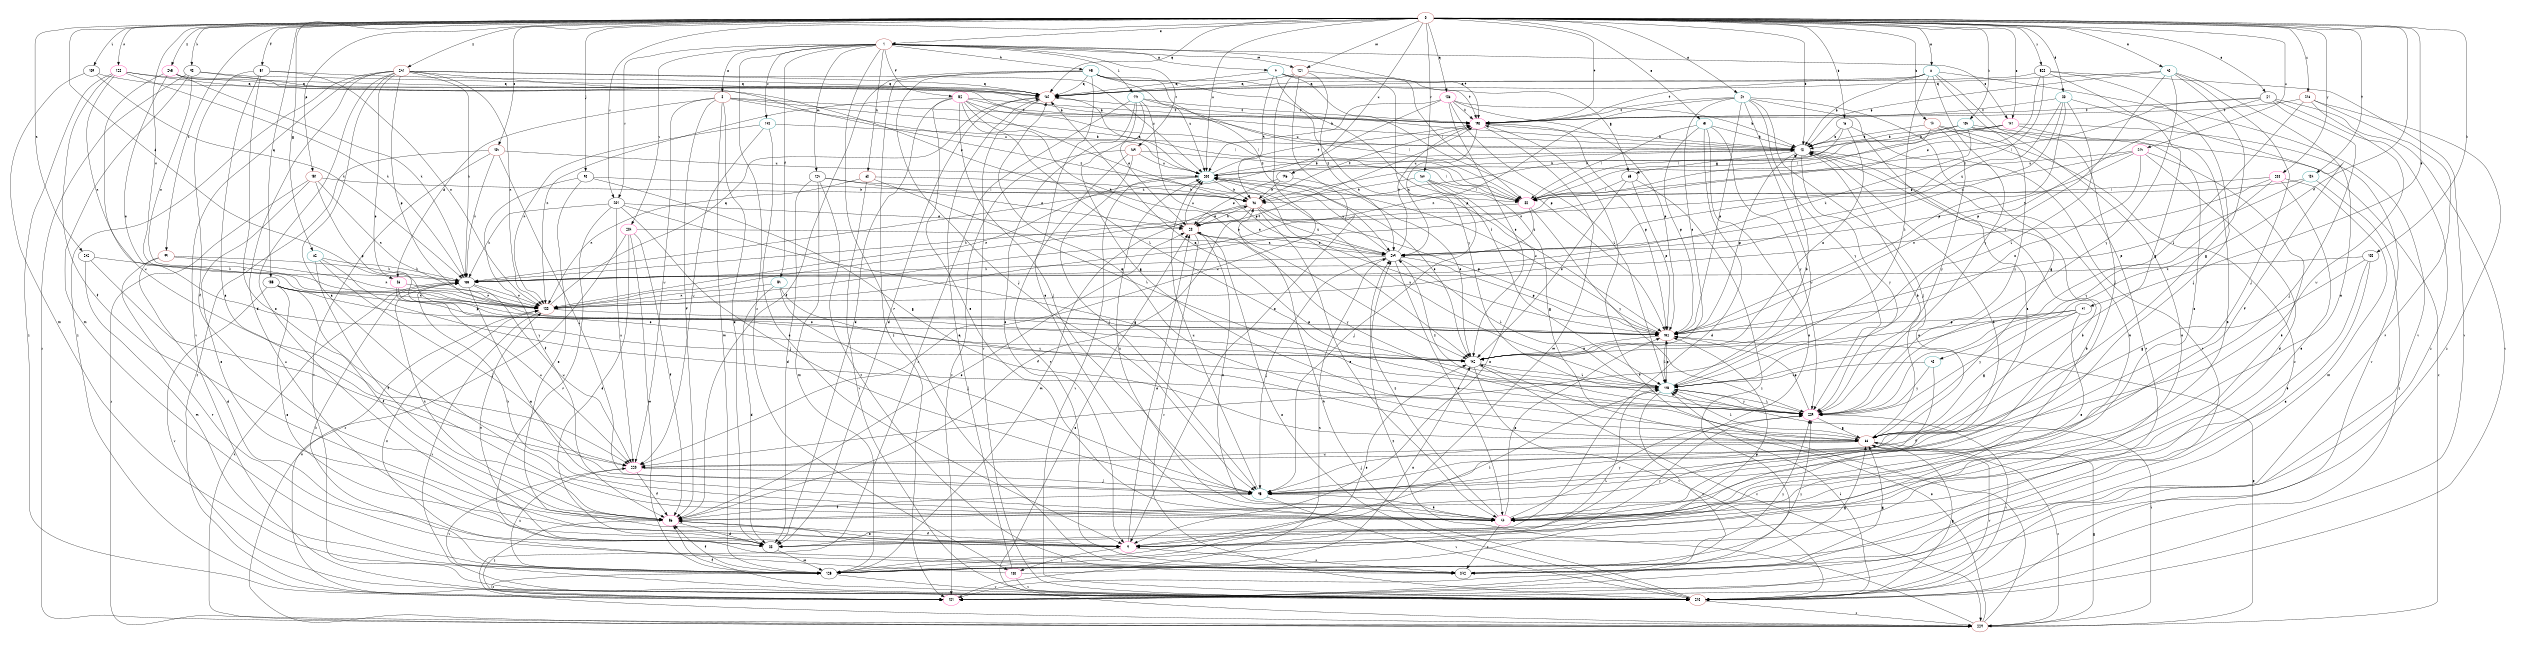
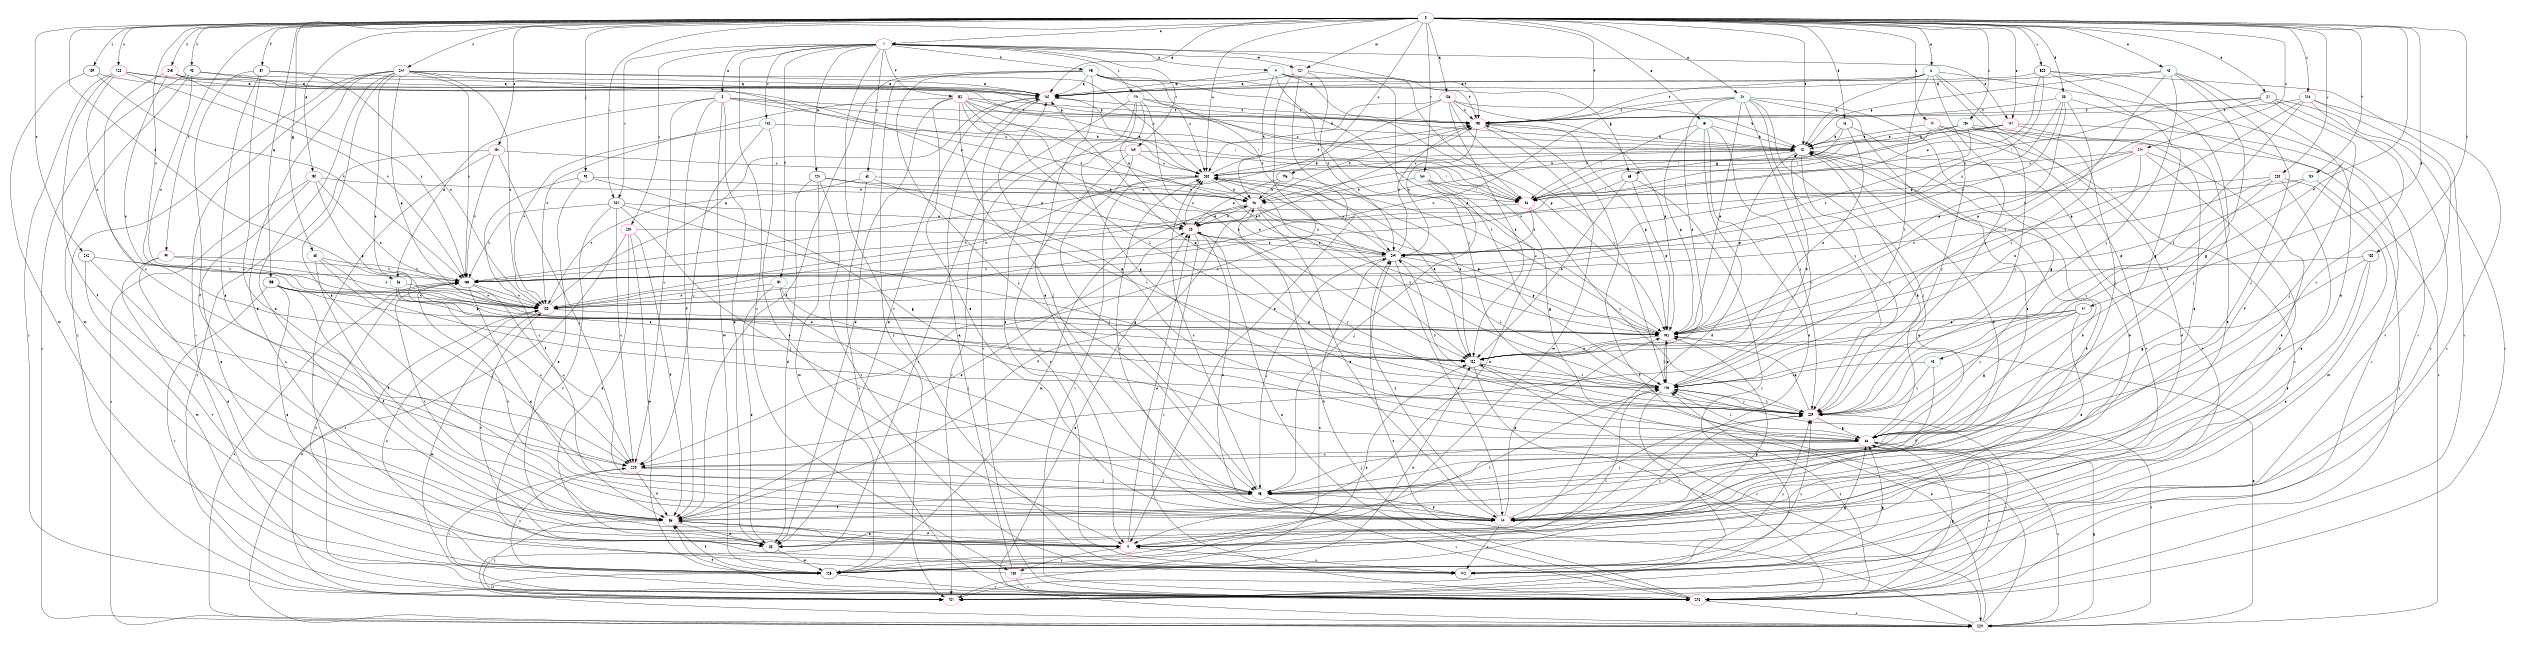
node "88": label "88" -> "86"
edge "216" -> "152": added, label "p"
node "62": label "62" -> "60"
node "36": color deeppink -> teal
node "142": label "142" -> "132"
edge "133" -> "210": label "v" -> "m"
node "372": label "372" -> "172"
